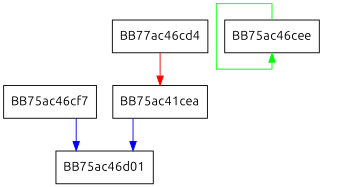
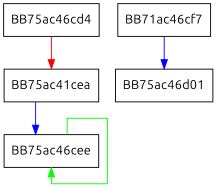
node "BB77ac46cd4": label "BB77ac46cd4" -> "BB75ac46cd4"
node "BB75ac46cf7": label "BB75ac46cf7" -> "BB71ac46cf7"
edge "BB75ac41cea" -> "BB75ac46d01": now "BB75ac41cea" -> "BB75ac46cee"
